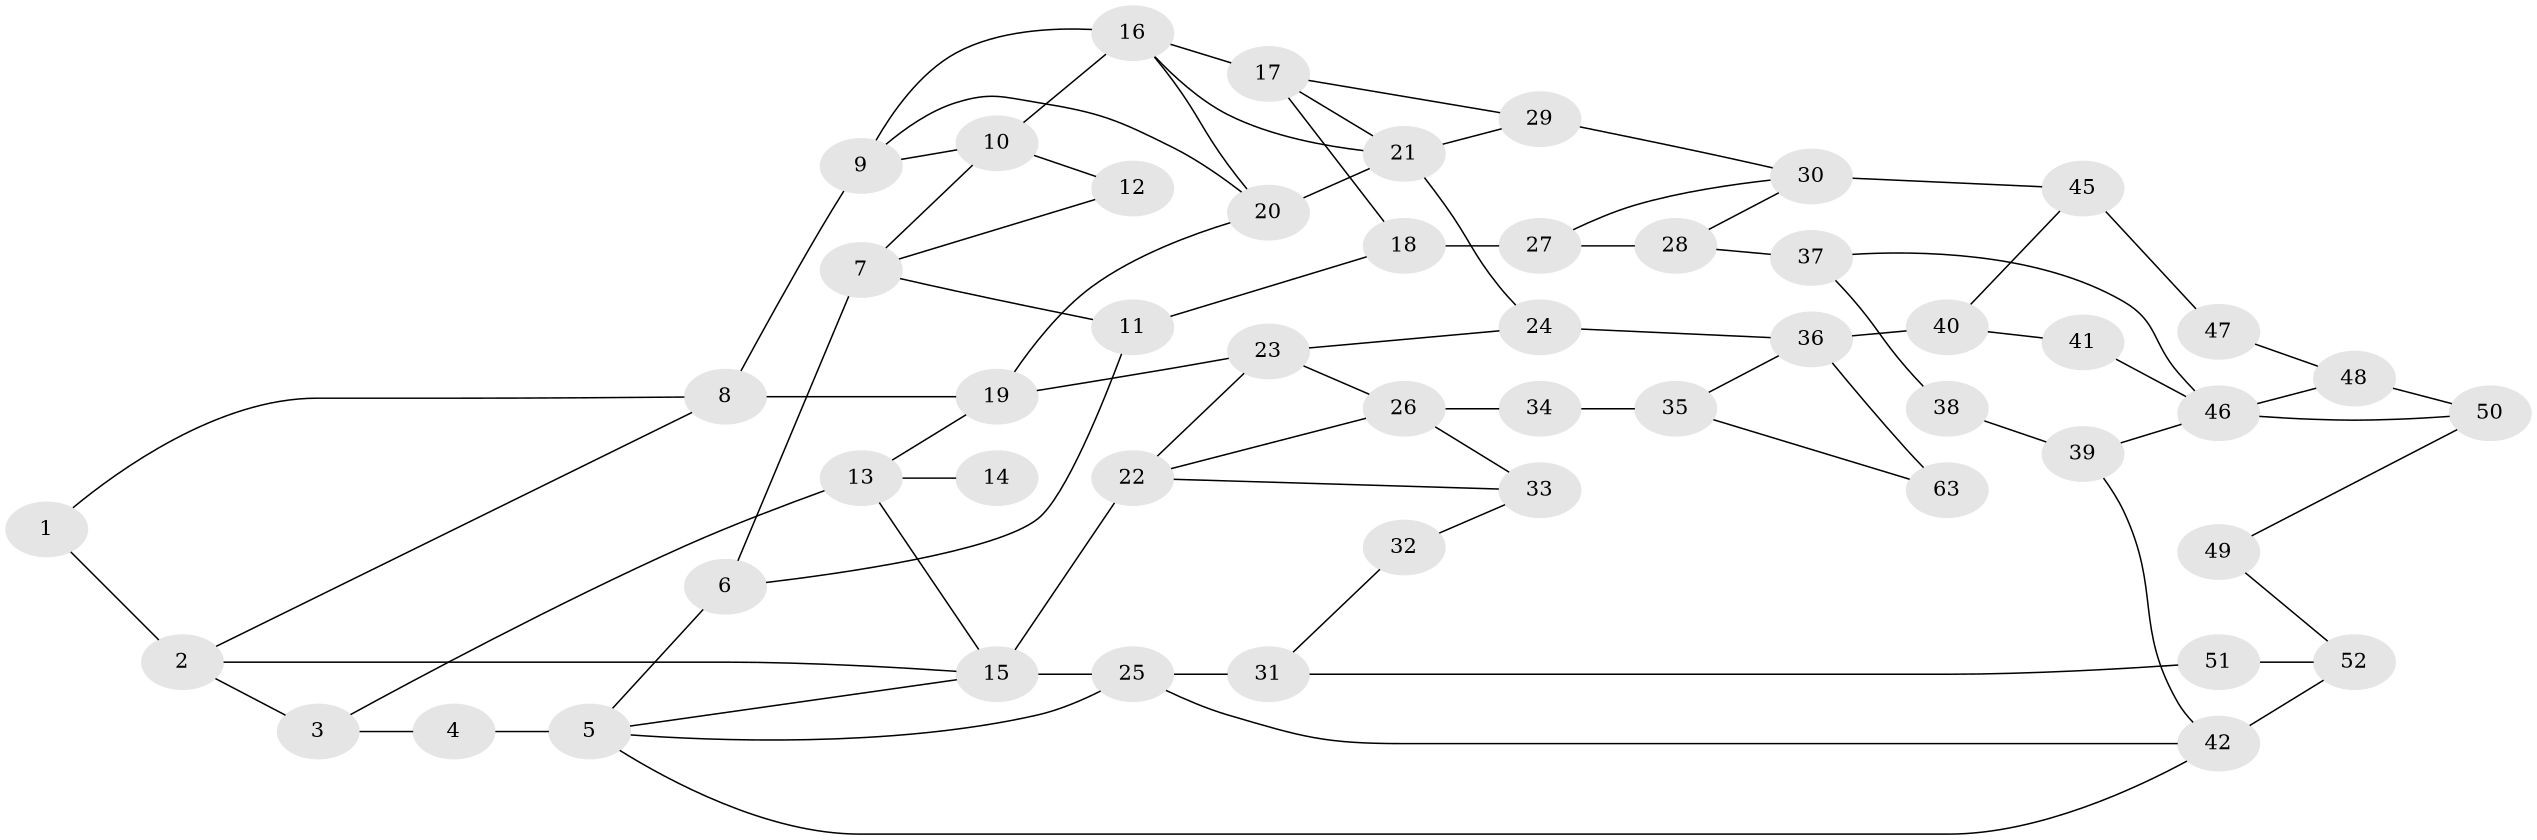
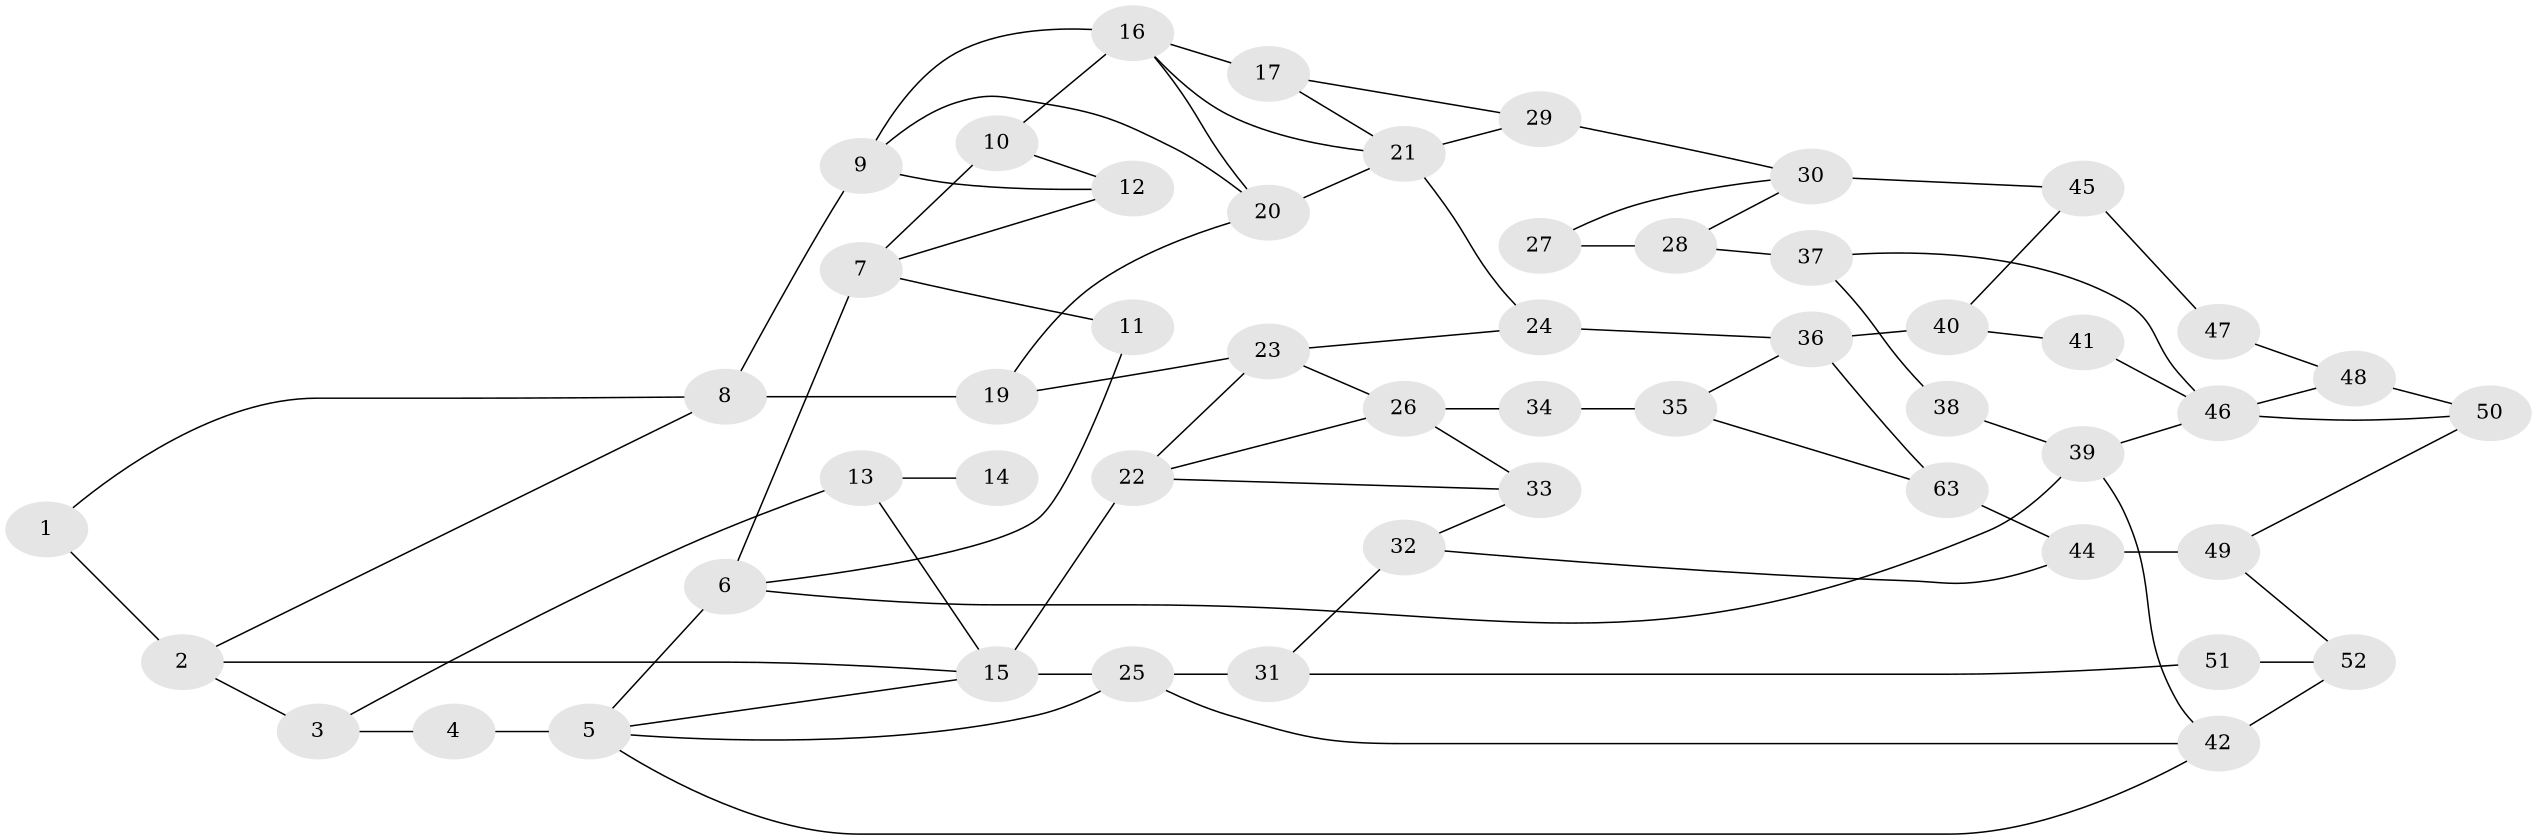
edge "10" -- "9": now "12" -- "9"
node "18": removed
edge "19" -- "13": removed
node "44": added
edge "39" -- "6": added
